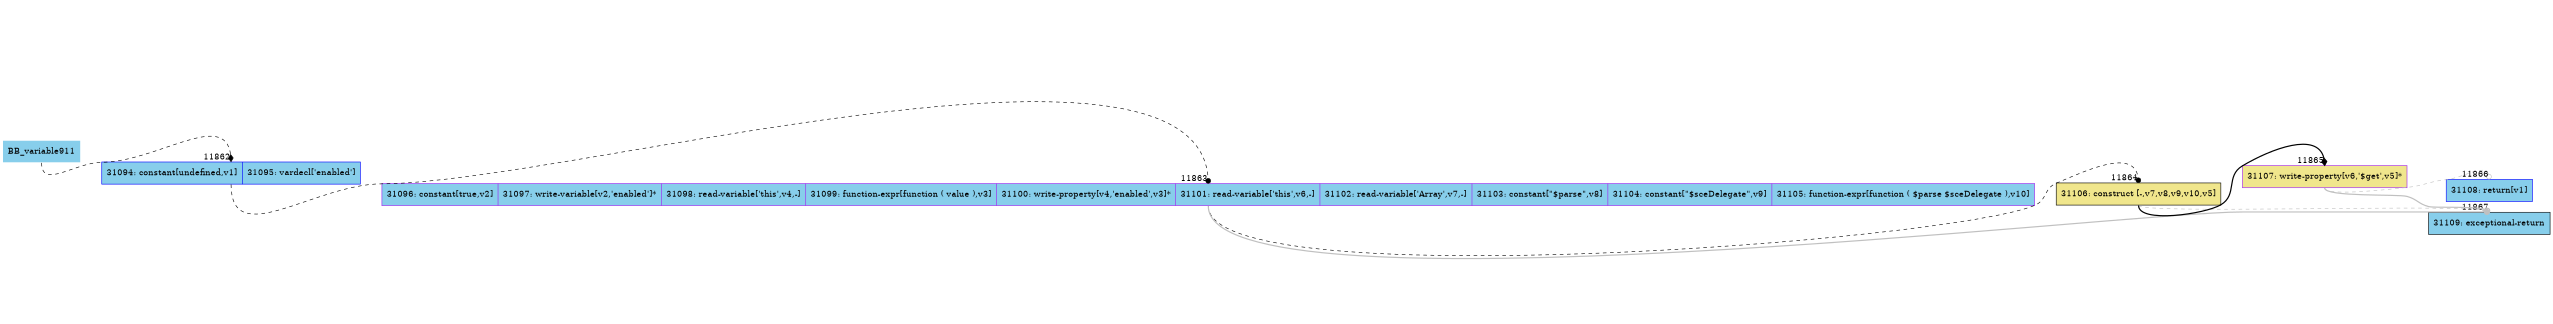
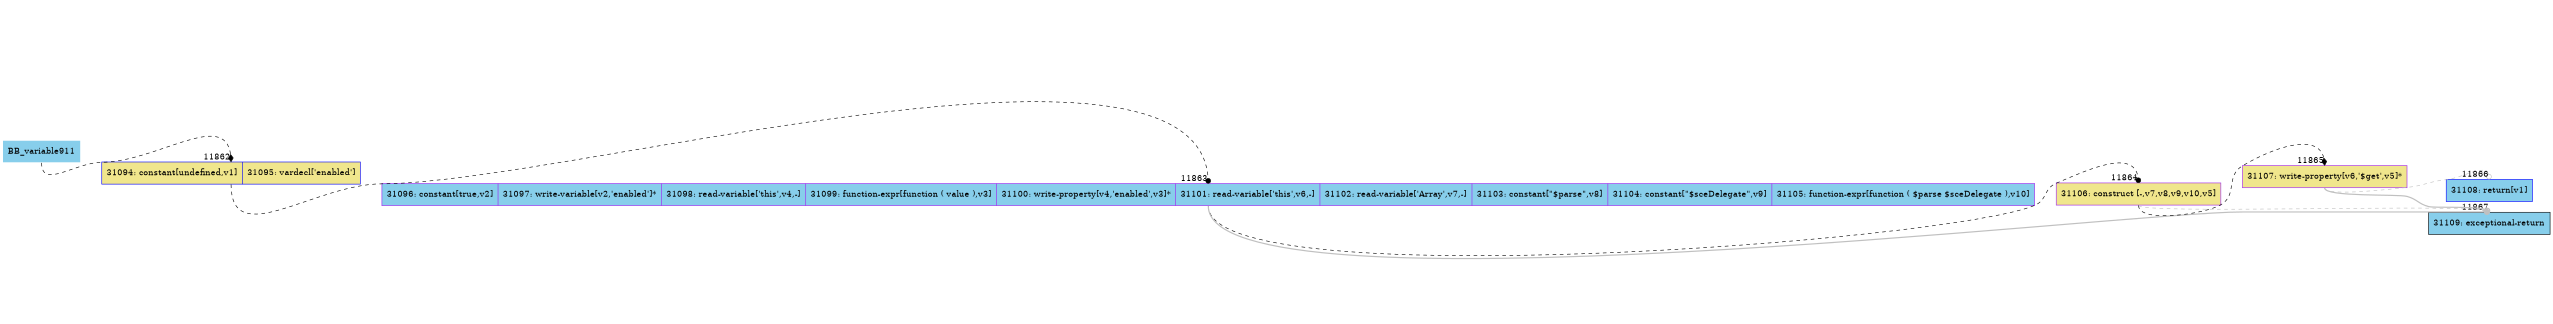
node "31094: constant[undefined,v1]": fillcolor skyblue -> khaki
edge "31106: construct [-,v7,v8,v9,v10,v5]" -> "31107: write-property[v6,'$get',v5]*": style bold -> dashed
node "31106: construct [-,v7,v8,v9,v10,v5]": color black -> purple
